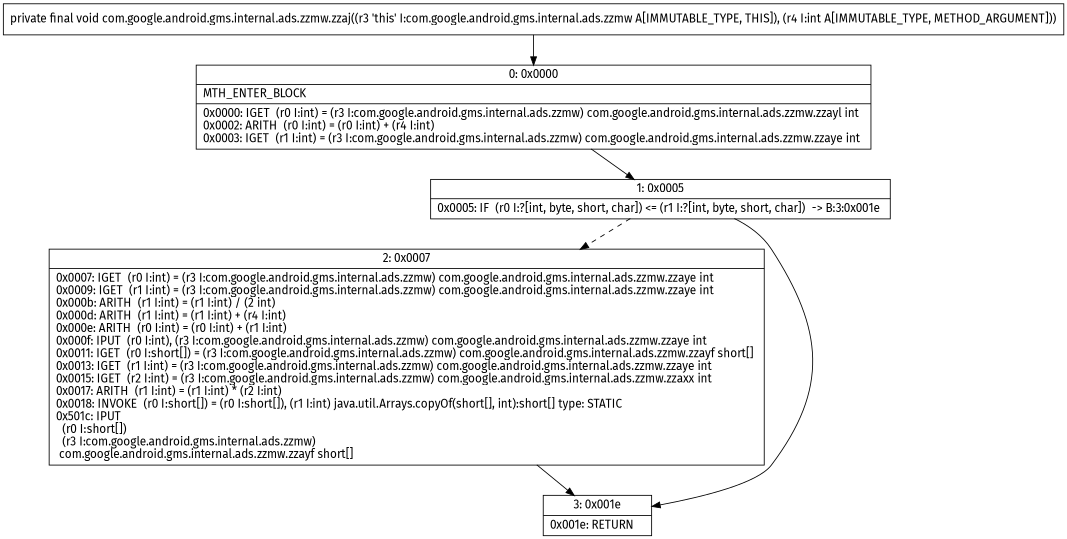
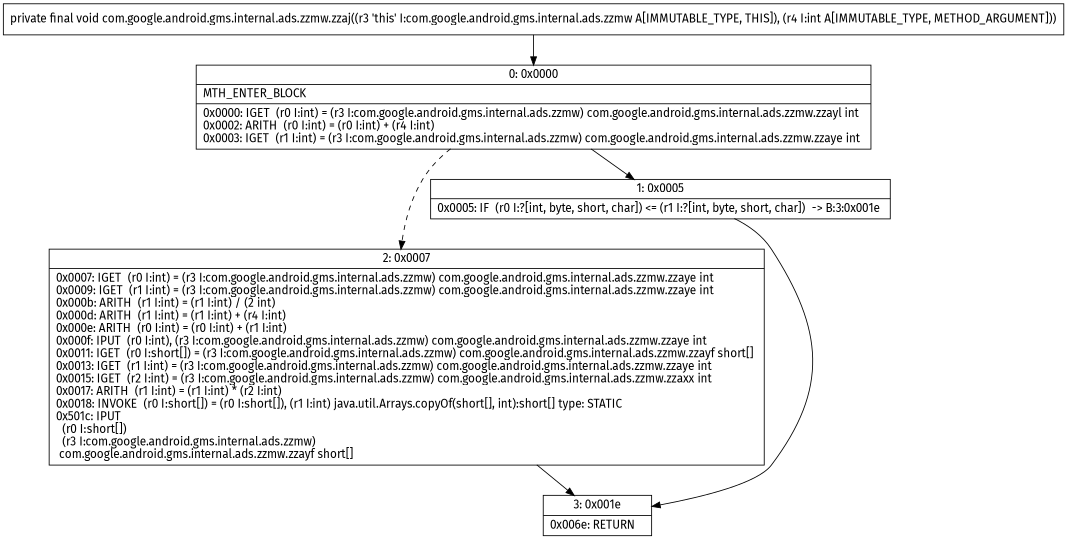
edge "1: 0x0005" -> "2: 0x0007": now "0: 0x0000" -> "2: 0x0007"
node "3: 0x001e": text "0x001e: RETURN" -> "0x006e: RETURN"
